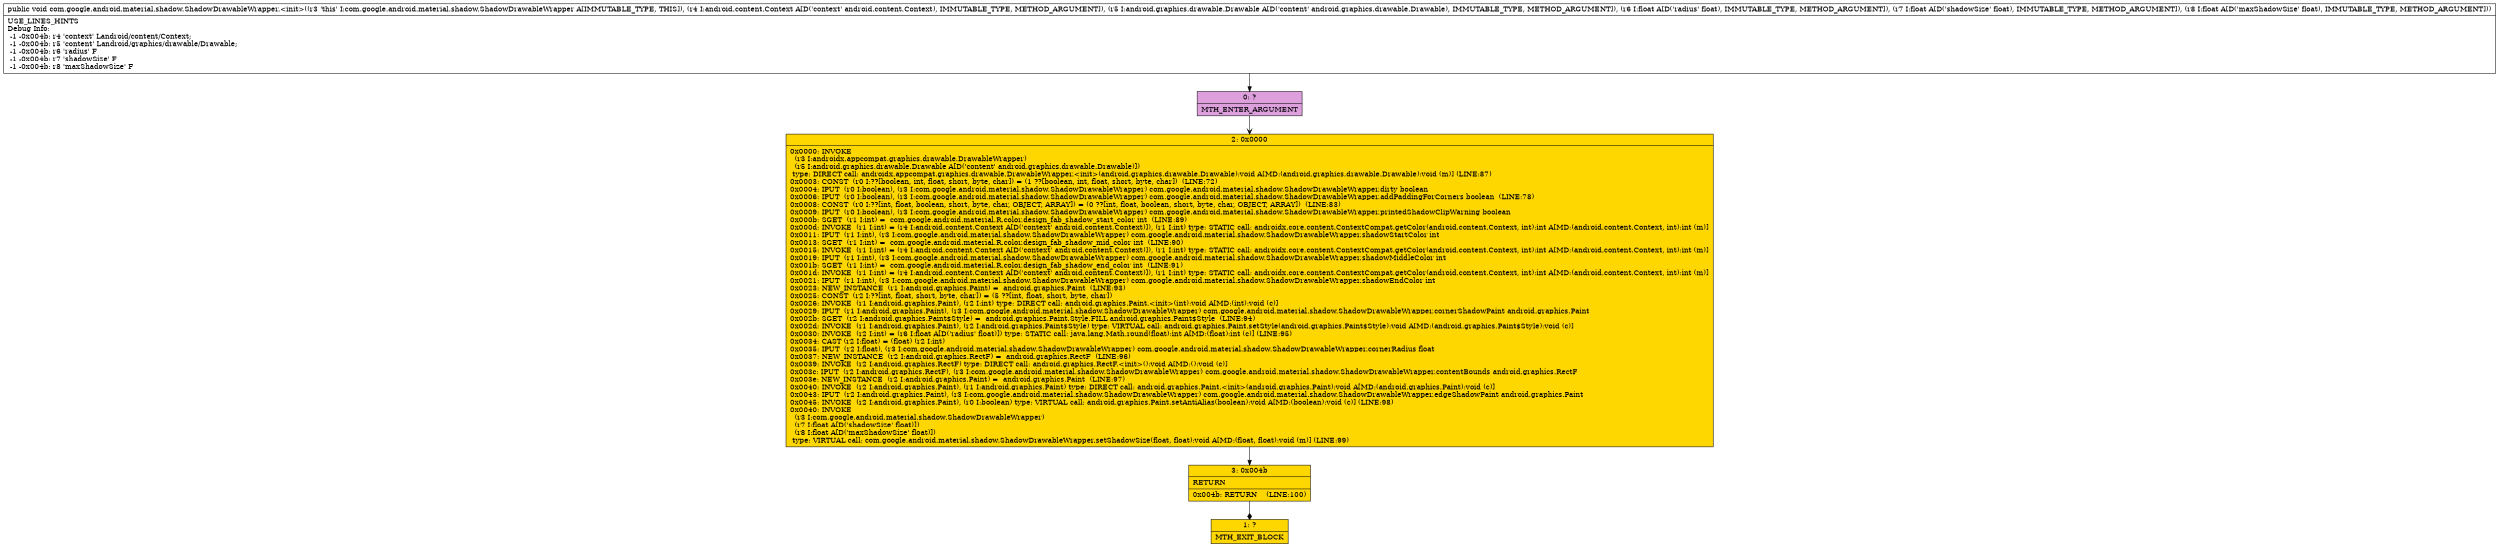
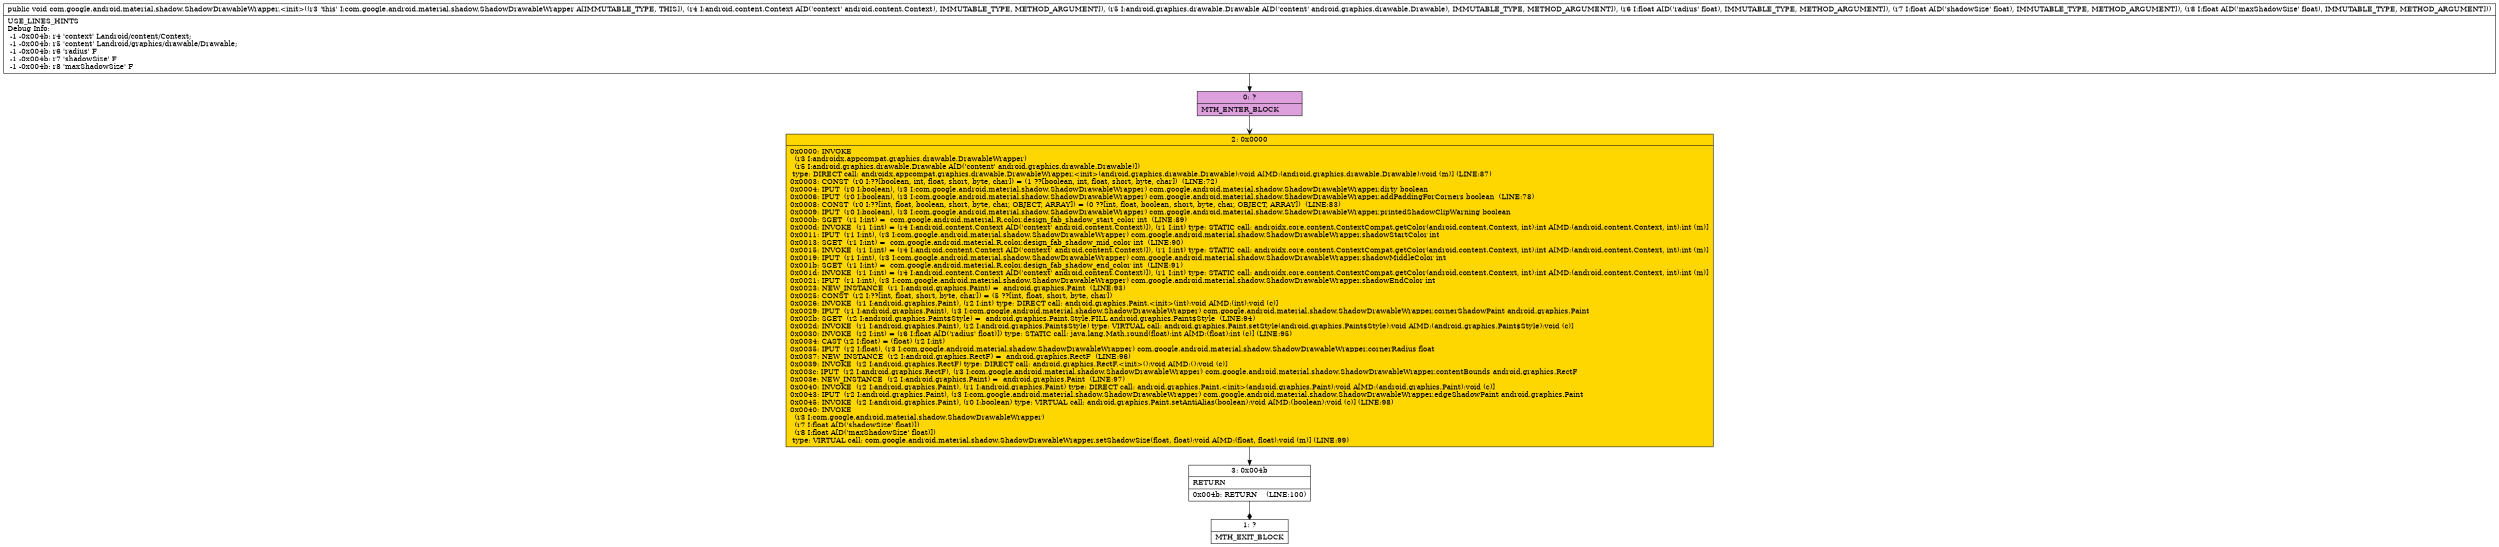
node "0: ?": text "MTH_ENTER_ARGUMENT" -> "MTH_ENTER_BLOCK"
node "3: 0x004b": fillcolor gold -> white
node "1: ?": fillcolor gold -> white
